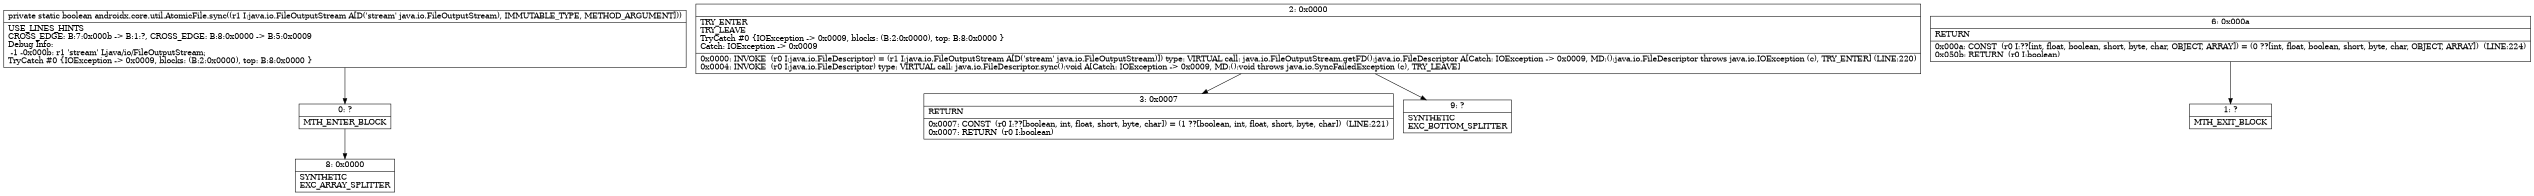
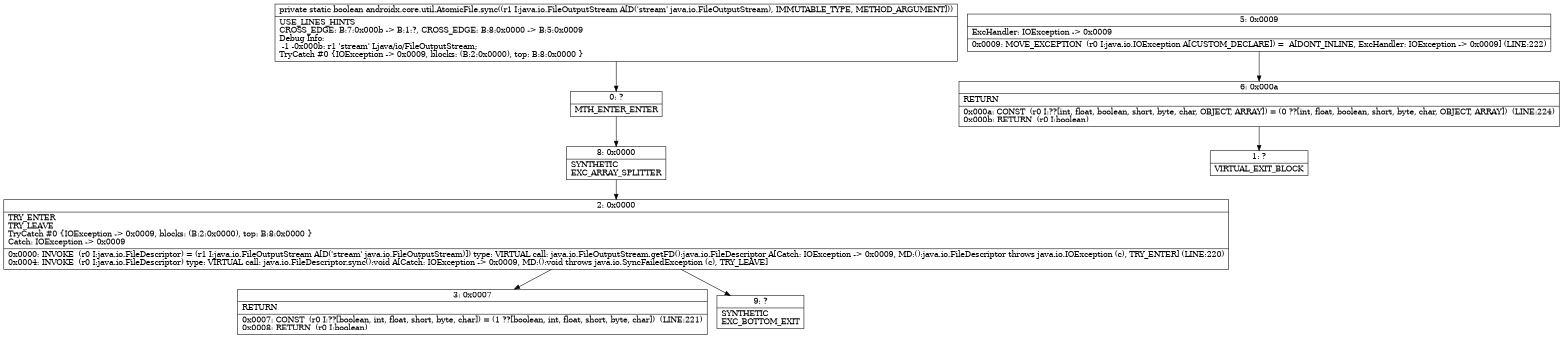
node "5: 0x0009": added
node "6: 0x000a": text "0x050b: RETURN  (r0 I:boolean)" -> "0x000b: RETURN  (r0 I:boolean)"
node "0: ?": text "MTH_ENTER_BLOCK" -> "MTH_ENTER_ENTER"
node "1: ?": text "MTH_EXIT_BLOCK" -> "VIRTUAL_EXIT_BLOCK"
node "9: ?": text "EXC_BOTTOM_SPLITTER" -> "EXC_BOTTOM_EXIT"
node "3: 0x0007": text "0x0007: RETURN  (r0 I:boolean)" -> "0x0008: RETURN  (r0 I:boolean)"
edge "8: 0x0000" -> "2: 0x0000": added
